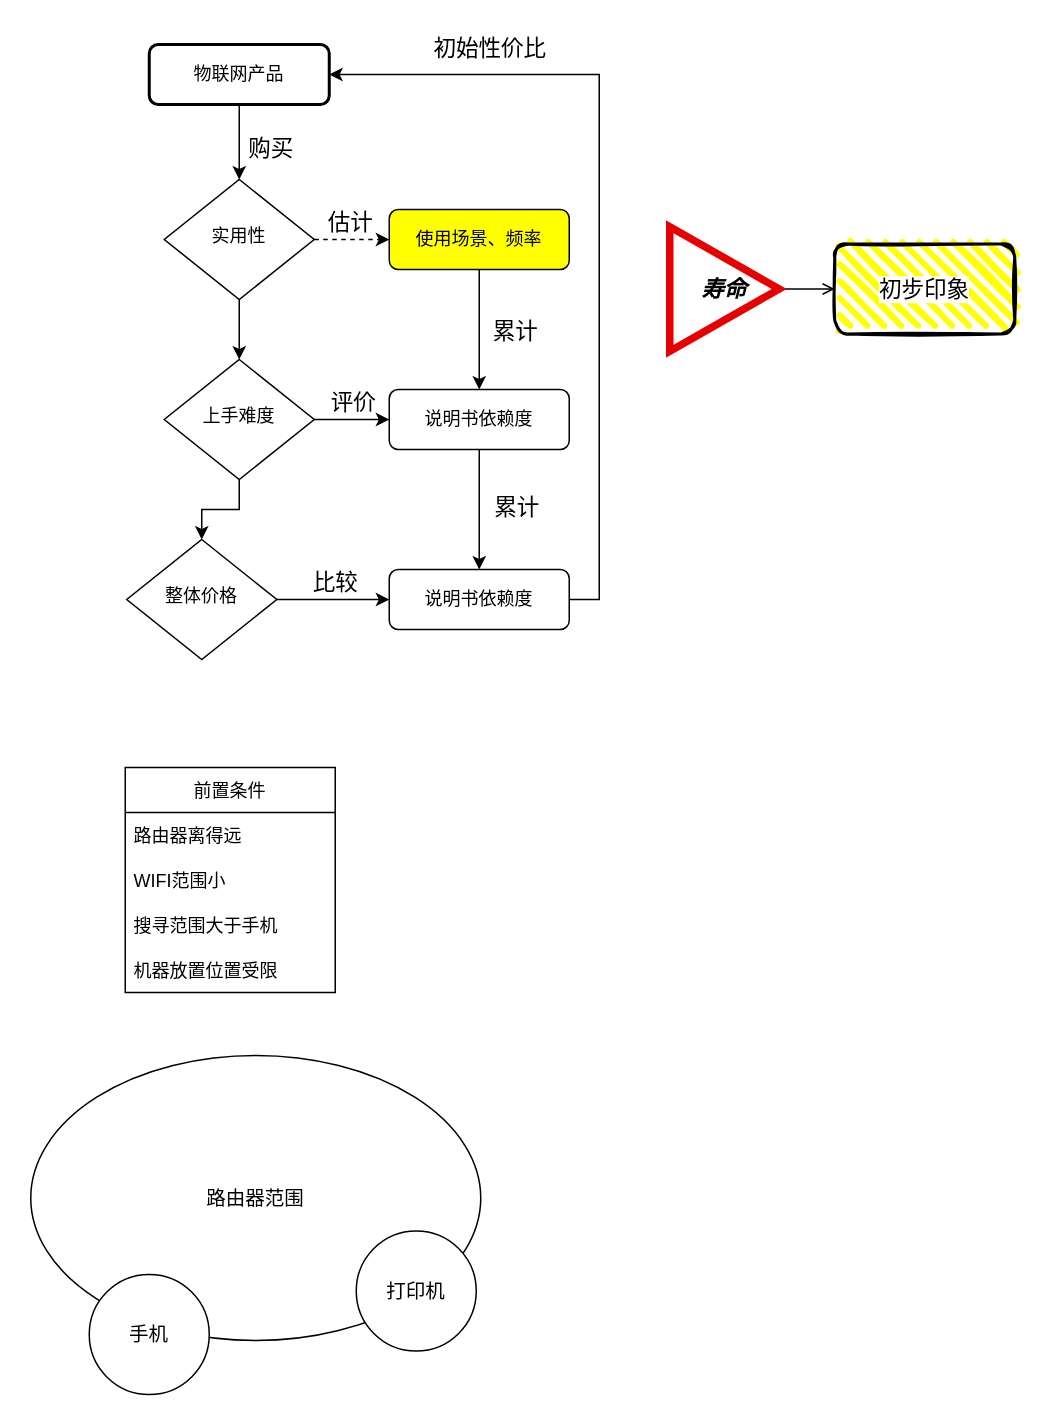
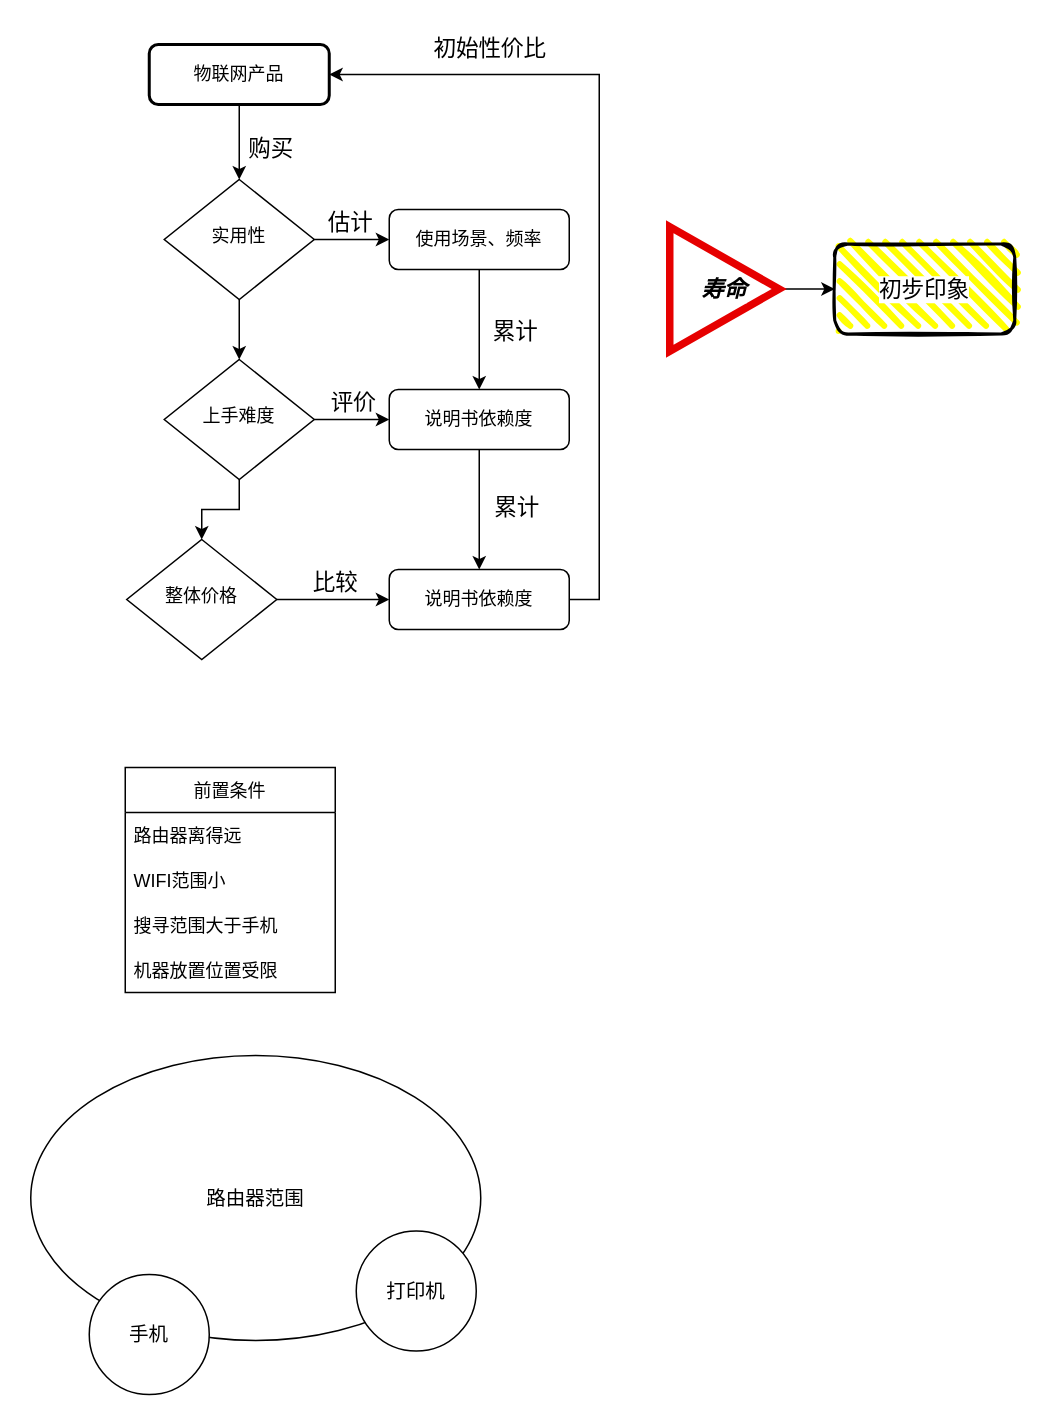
edge "实用性" -> "使用场景、频率": style dashed -> solid
node "使用场景、频率": fillcolor #ffff00 -> #ffffff
edge "寿命" -> "初步印象": arrowhead open -> classic
